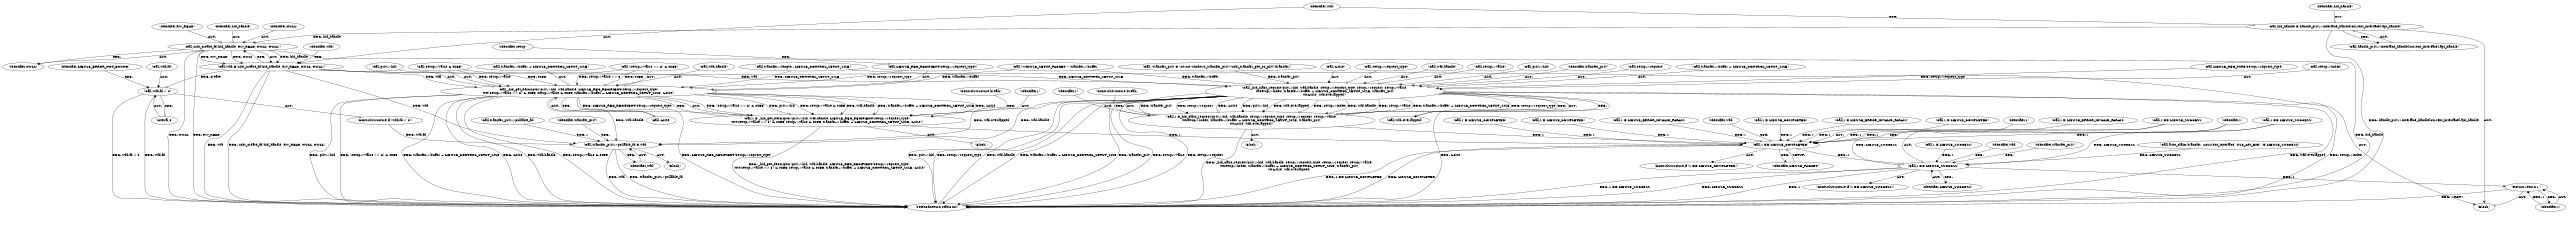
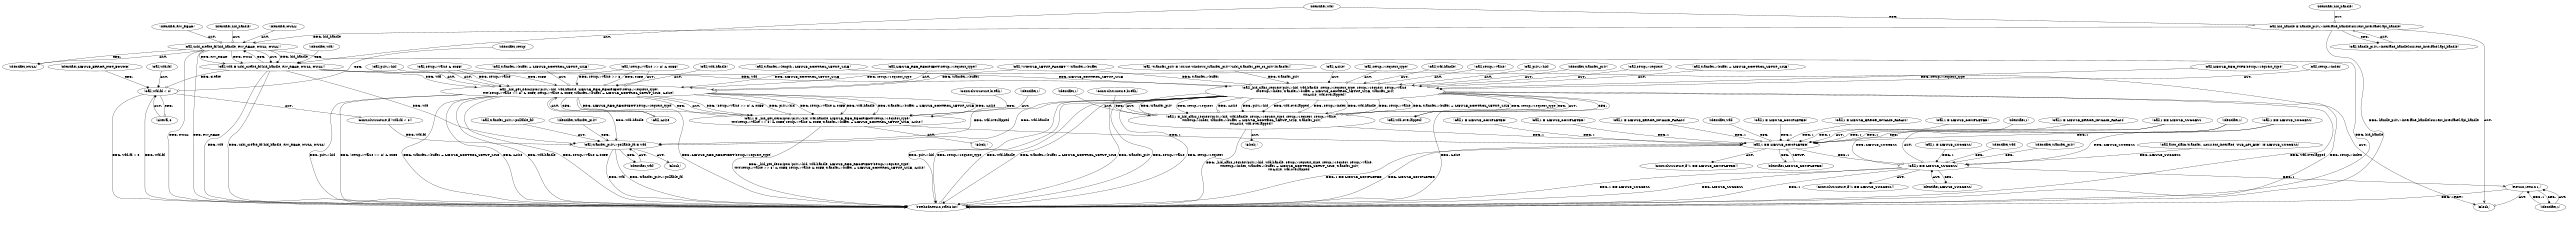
edge "(Identifier,setup)" -> "(Call,LIBUSB_REQ_RECIPIENT(setup->request_type))": now "(Identifier,setup)" -> "(Call,wfd.fd < 0)"
edge "(Call,transfer_priv->pollable_fd)" -> "(Call,transfer_priv->pollable_fd = wfd)": label "DDG: r" -> "AST: "
node "(Identifier,LIBUSB_PACKET)": label "(Identifier,LIBUSB_PACKET)" -> "(Identifier,LIBUSB_COMPLETED)"
